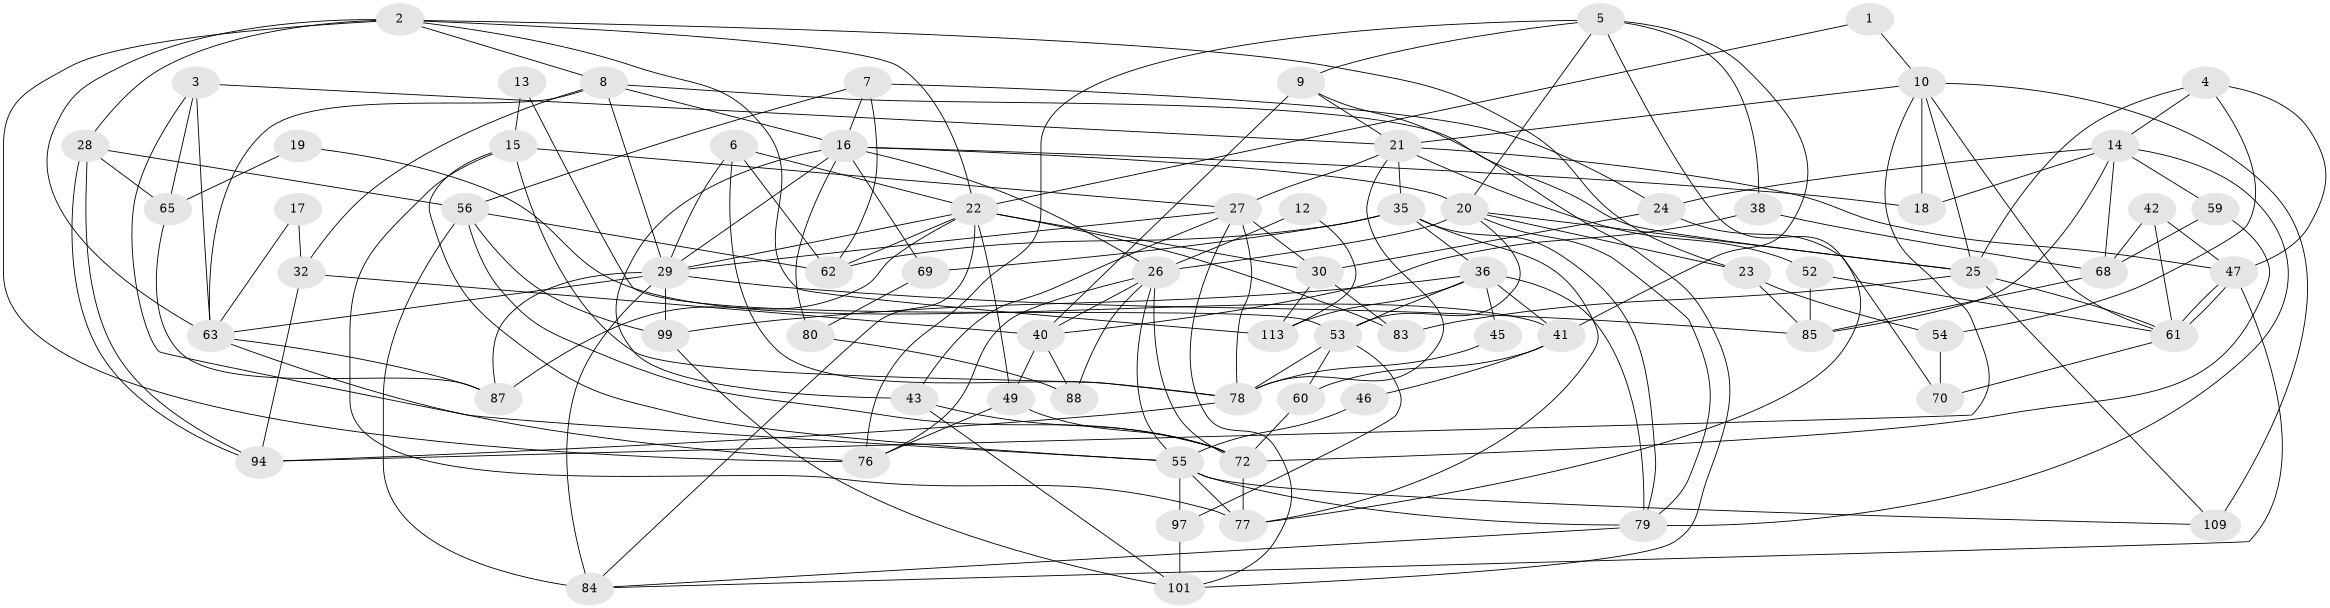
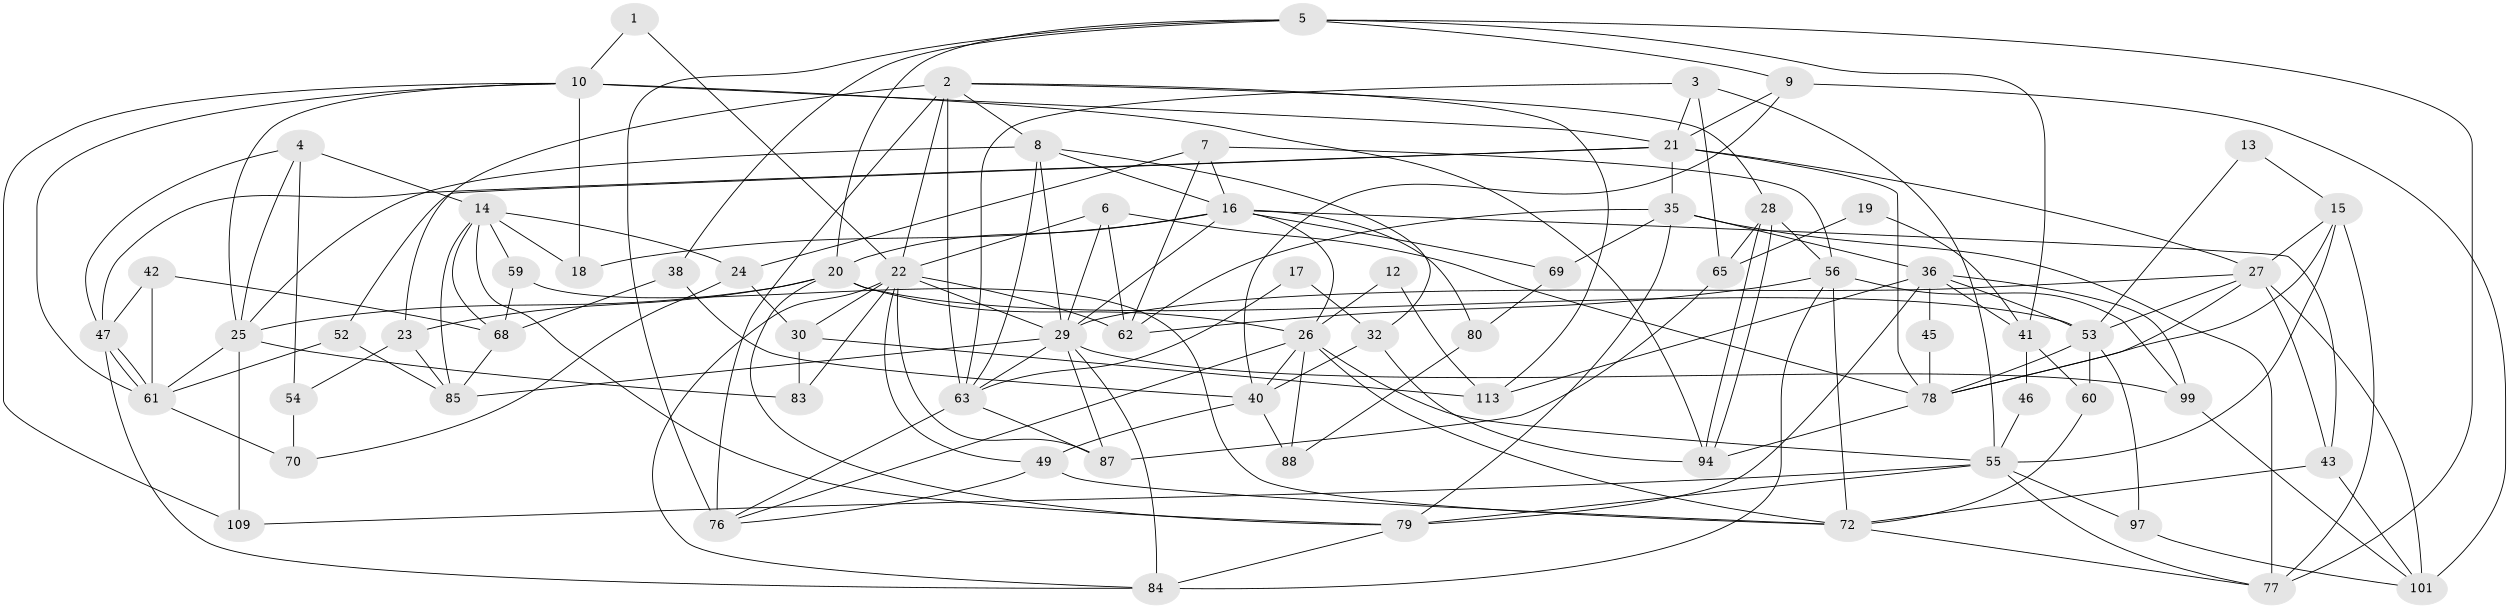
edge "27" -- "30": now "27" -- "53"
